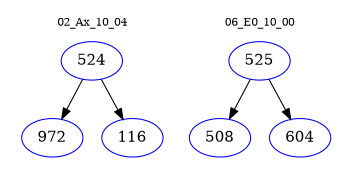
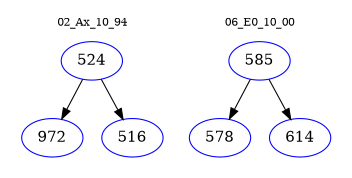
cluster "02_Ax_10_04": label "02_Ax_10_04" -> "02_Ax_10_94"
node "525": label "525" -> "585"
node "116": label "116" -> "516"
node "508": label "508" -> "578"
node "604": label "604" -> "614"
